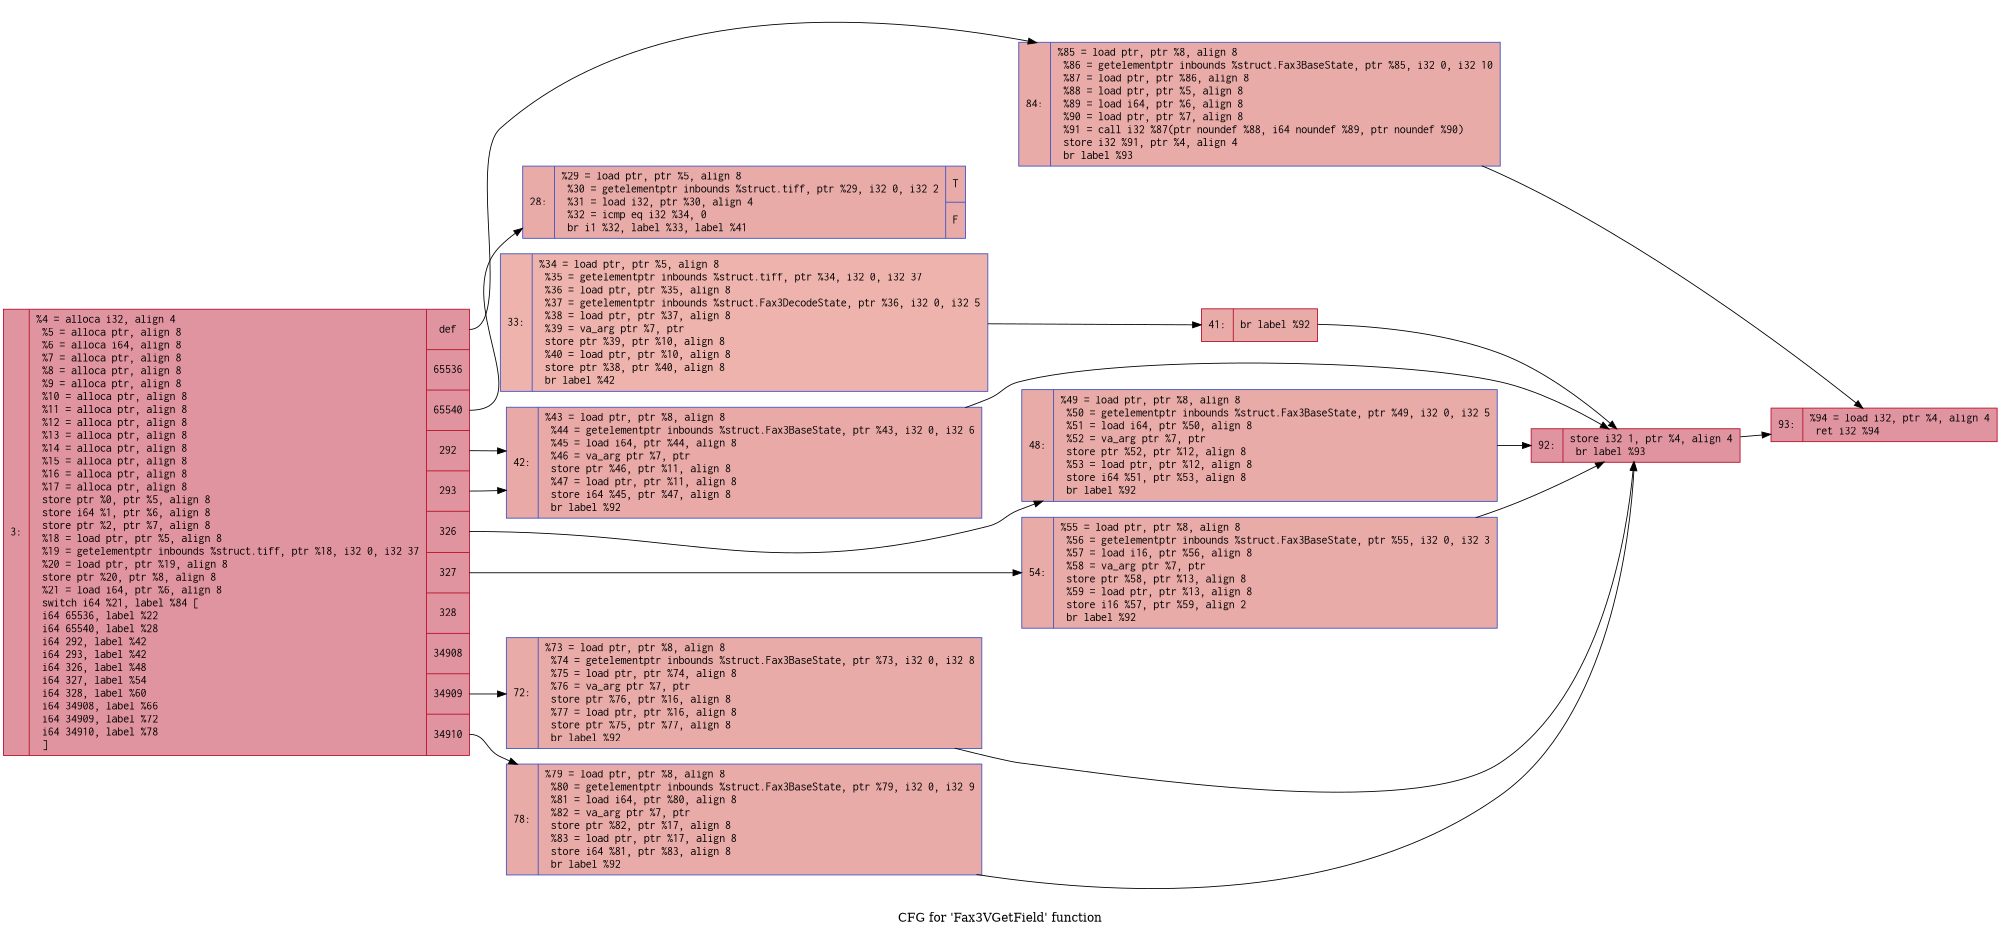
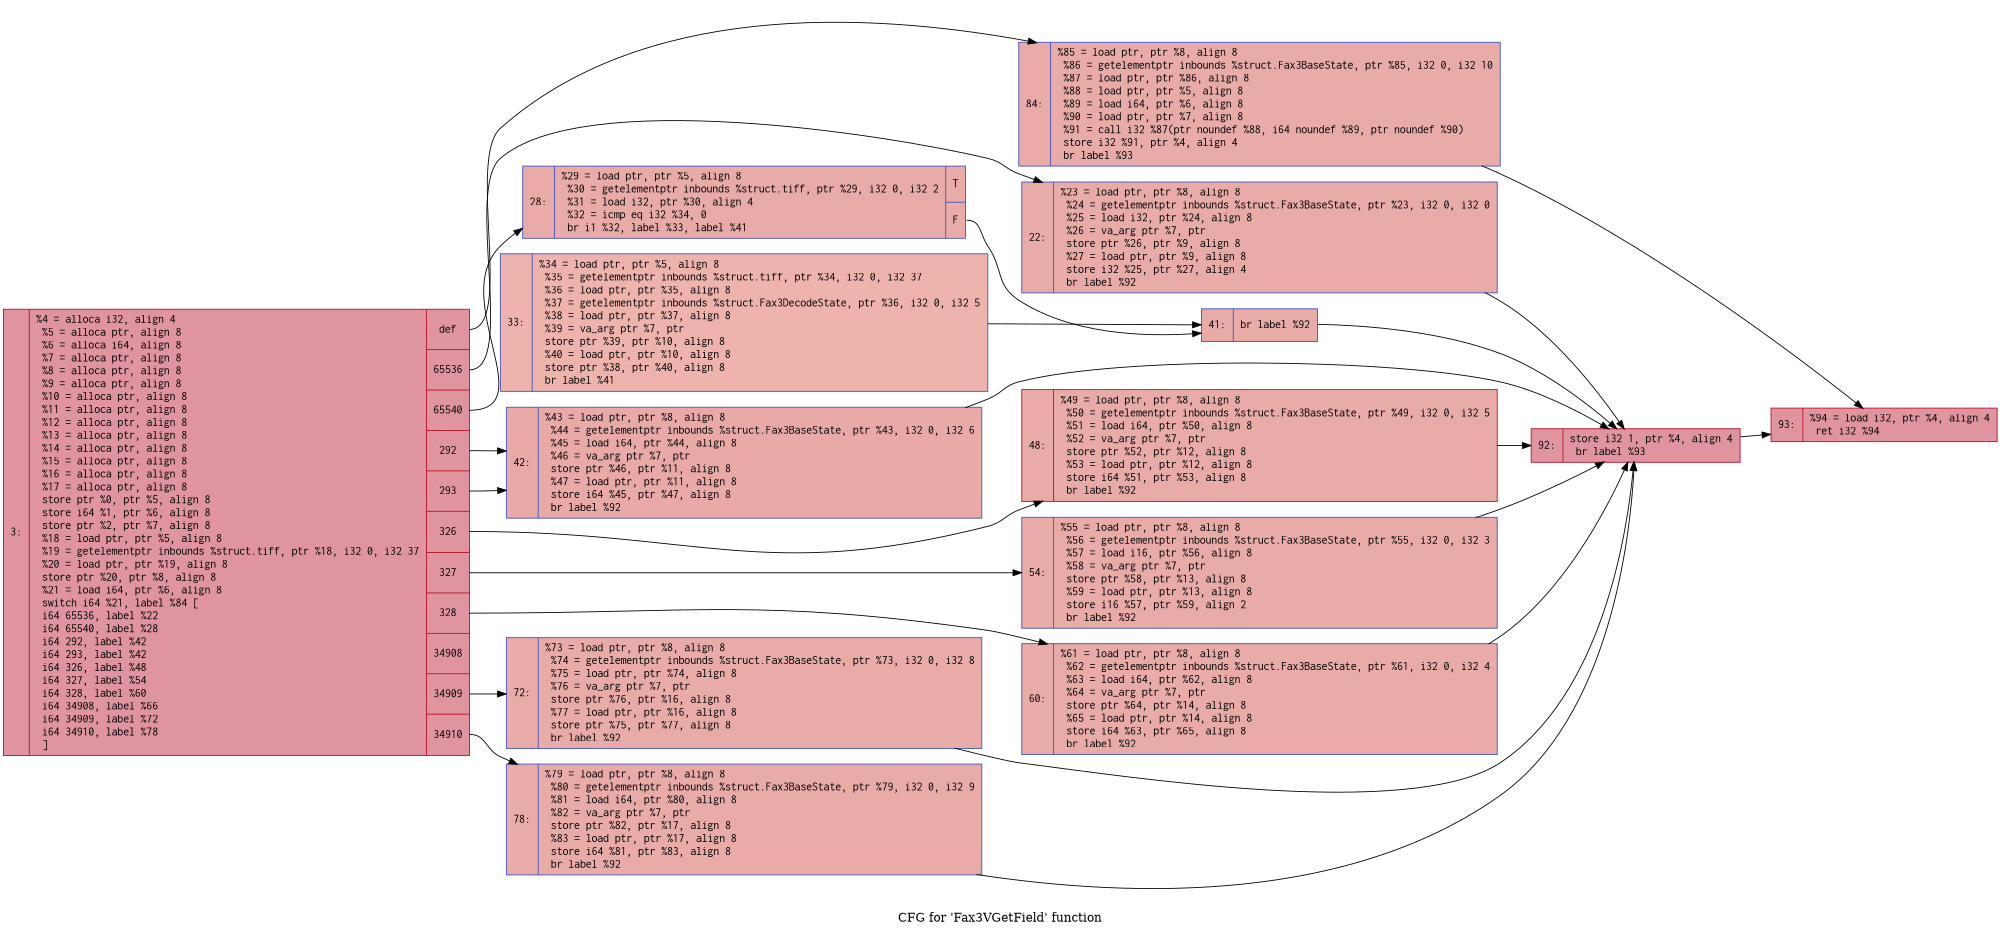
node "22:": added
edge "28:" -> "41:": added
node "41:": color #b70d28ff -> #3d50c3ff
node "33:": text "br label %42" -> "br label %41"
node "48:": color #3d50c3ff -> #b70d28ff
node "60:": added
